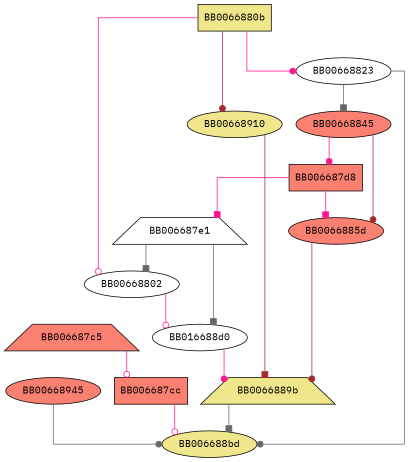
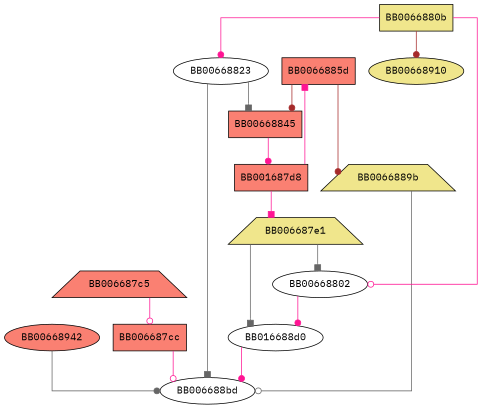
node "BB00668845": shape ellipse -> box
edge "BB00668845" -> "BB0066885d": reversed
node "BB006687d8": label "BB006687d8" -> "BB001687d8"
node "BB006687e1": fillcolor white -> khaki
node "BB0066885d": shape ellipse -> box
edge "BB00668910" -> "BB0066889b": removed
edge "BB00668802" -> "BB016688d0": arrowhead odot -> dot
edge "BB00668823" -> "BB006688bd": arrowhead dot -> box
edge "BB016688d0" -> "BB0066889b": now "BB016688d0" -> "BB006688bd"
node "BB00668945": label "BB00668945" -> "BB00668942"
edge "BB0066889b" -> "BB006688bd": arrowhead box -> odot
node "BB006688bd": fillcolor khaki -> white
